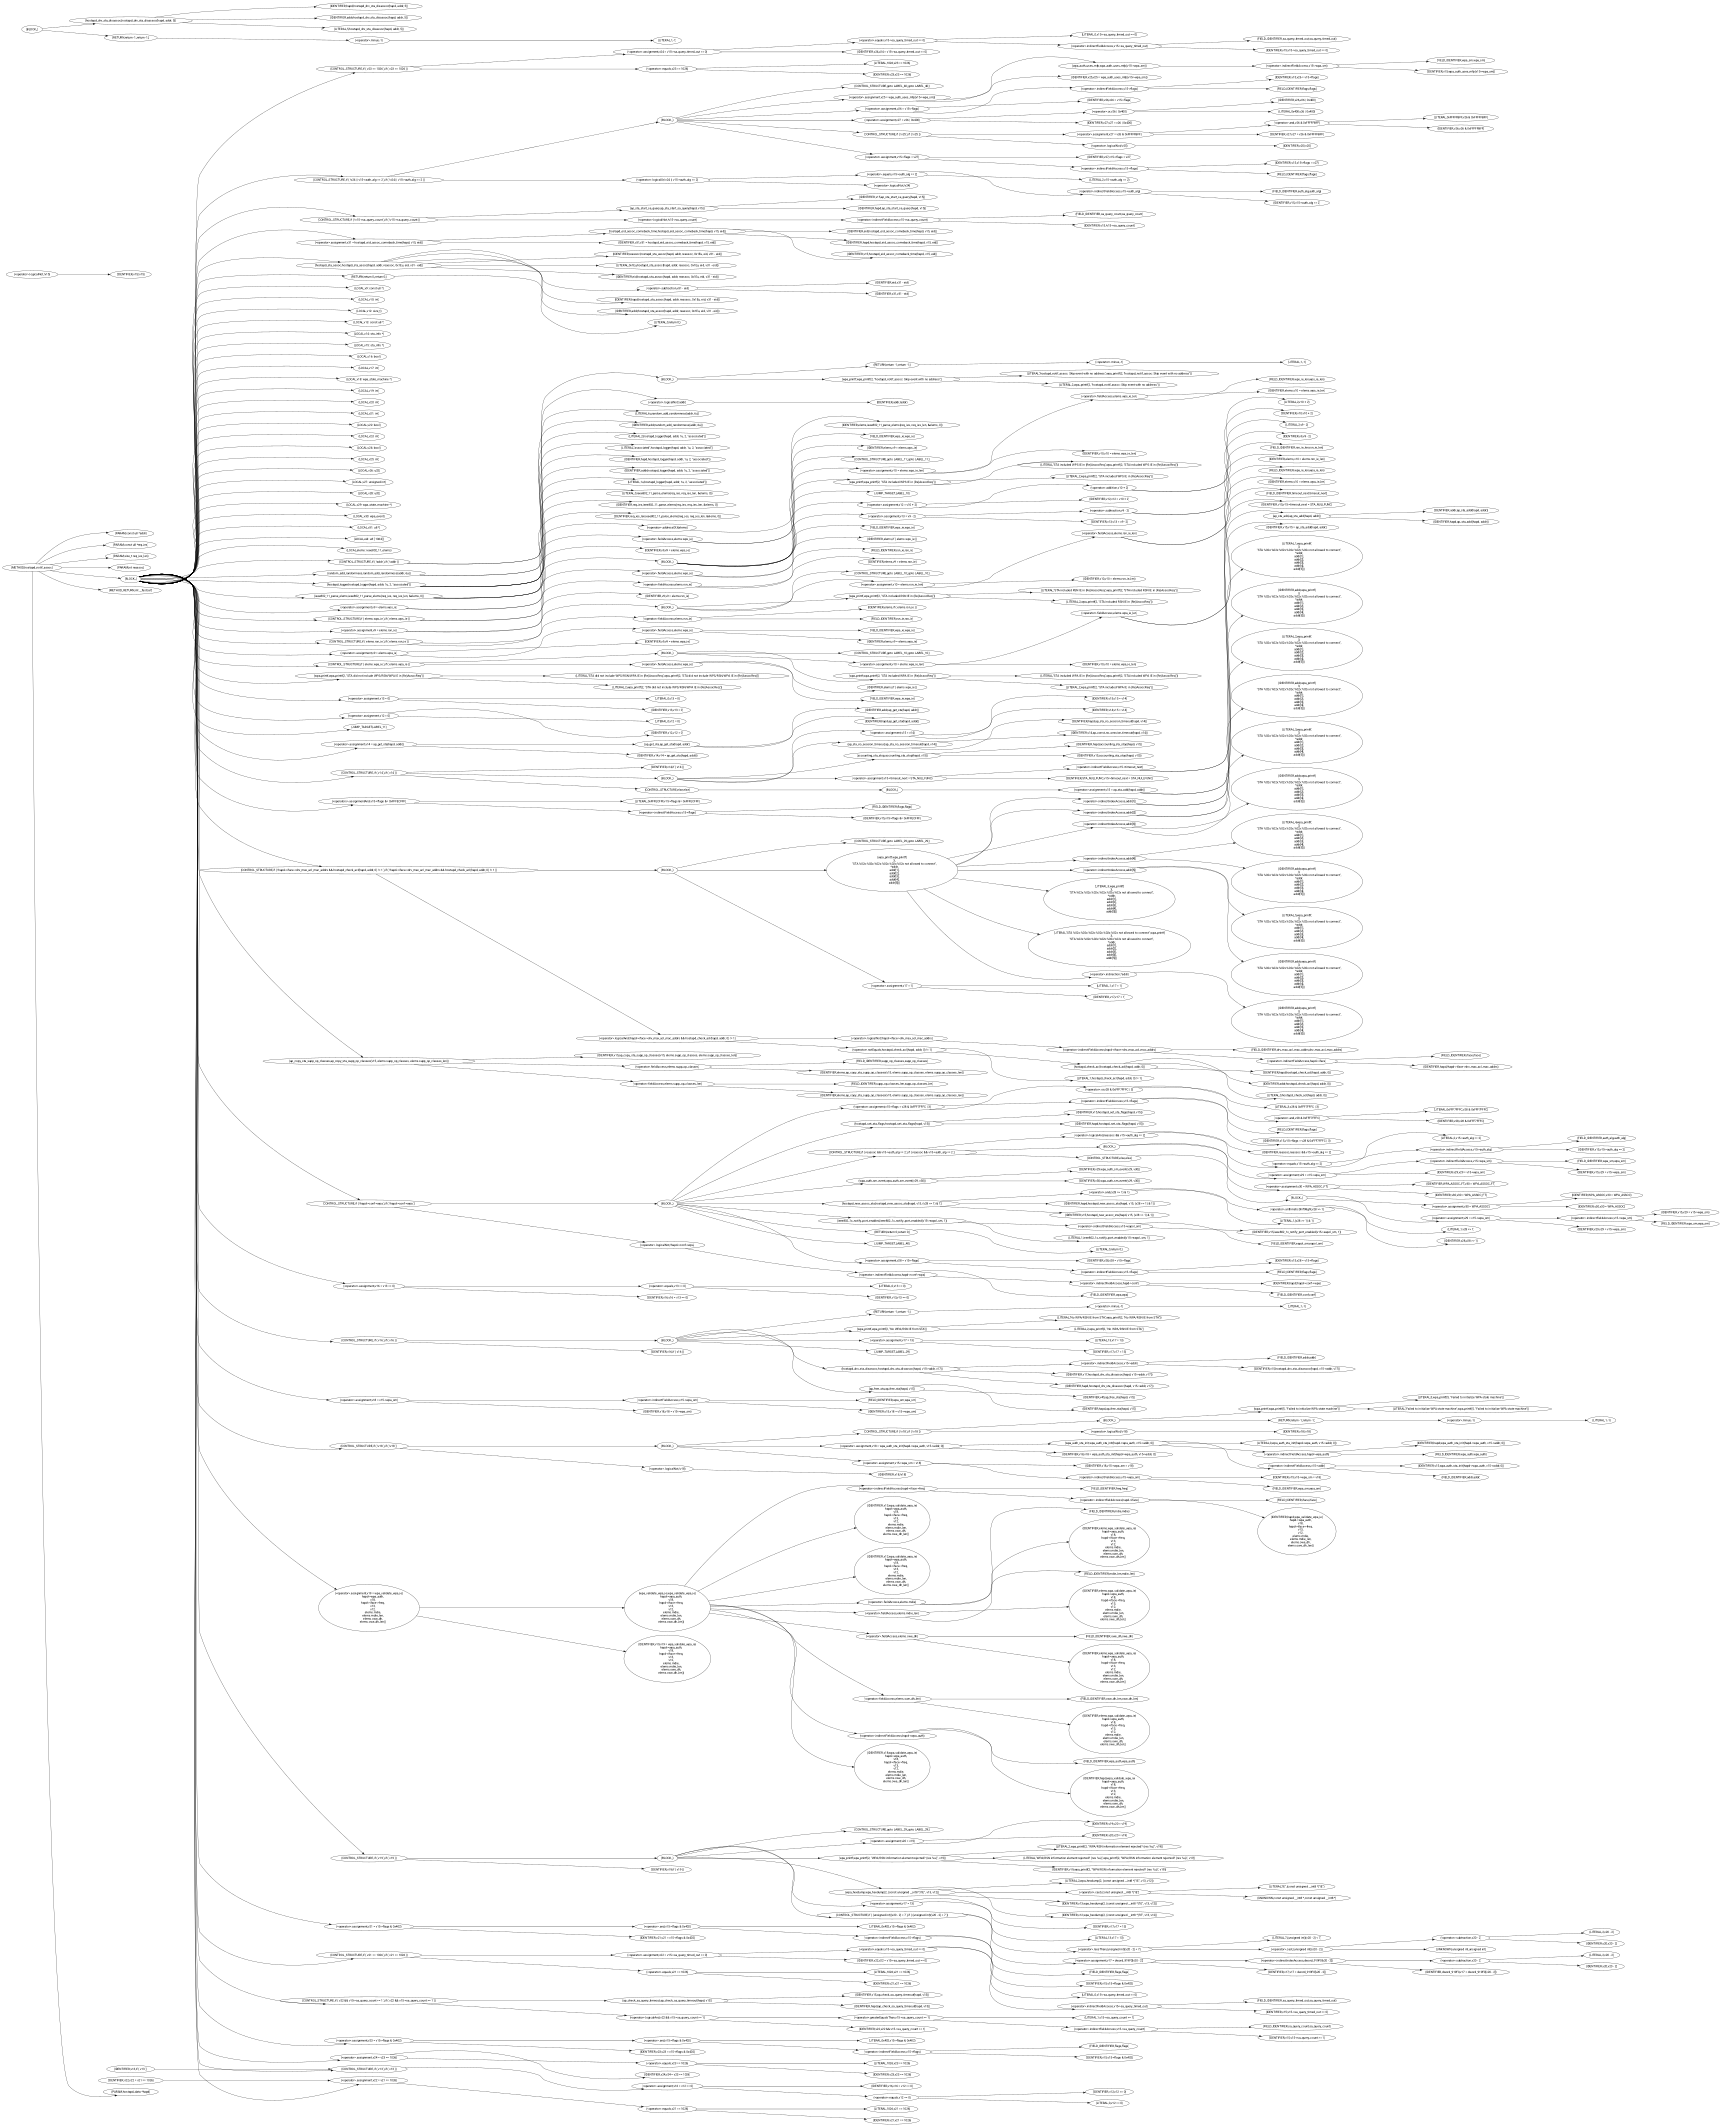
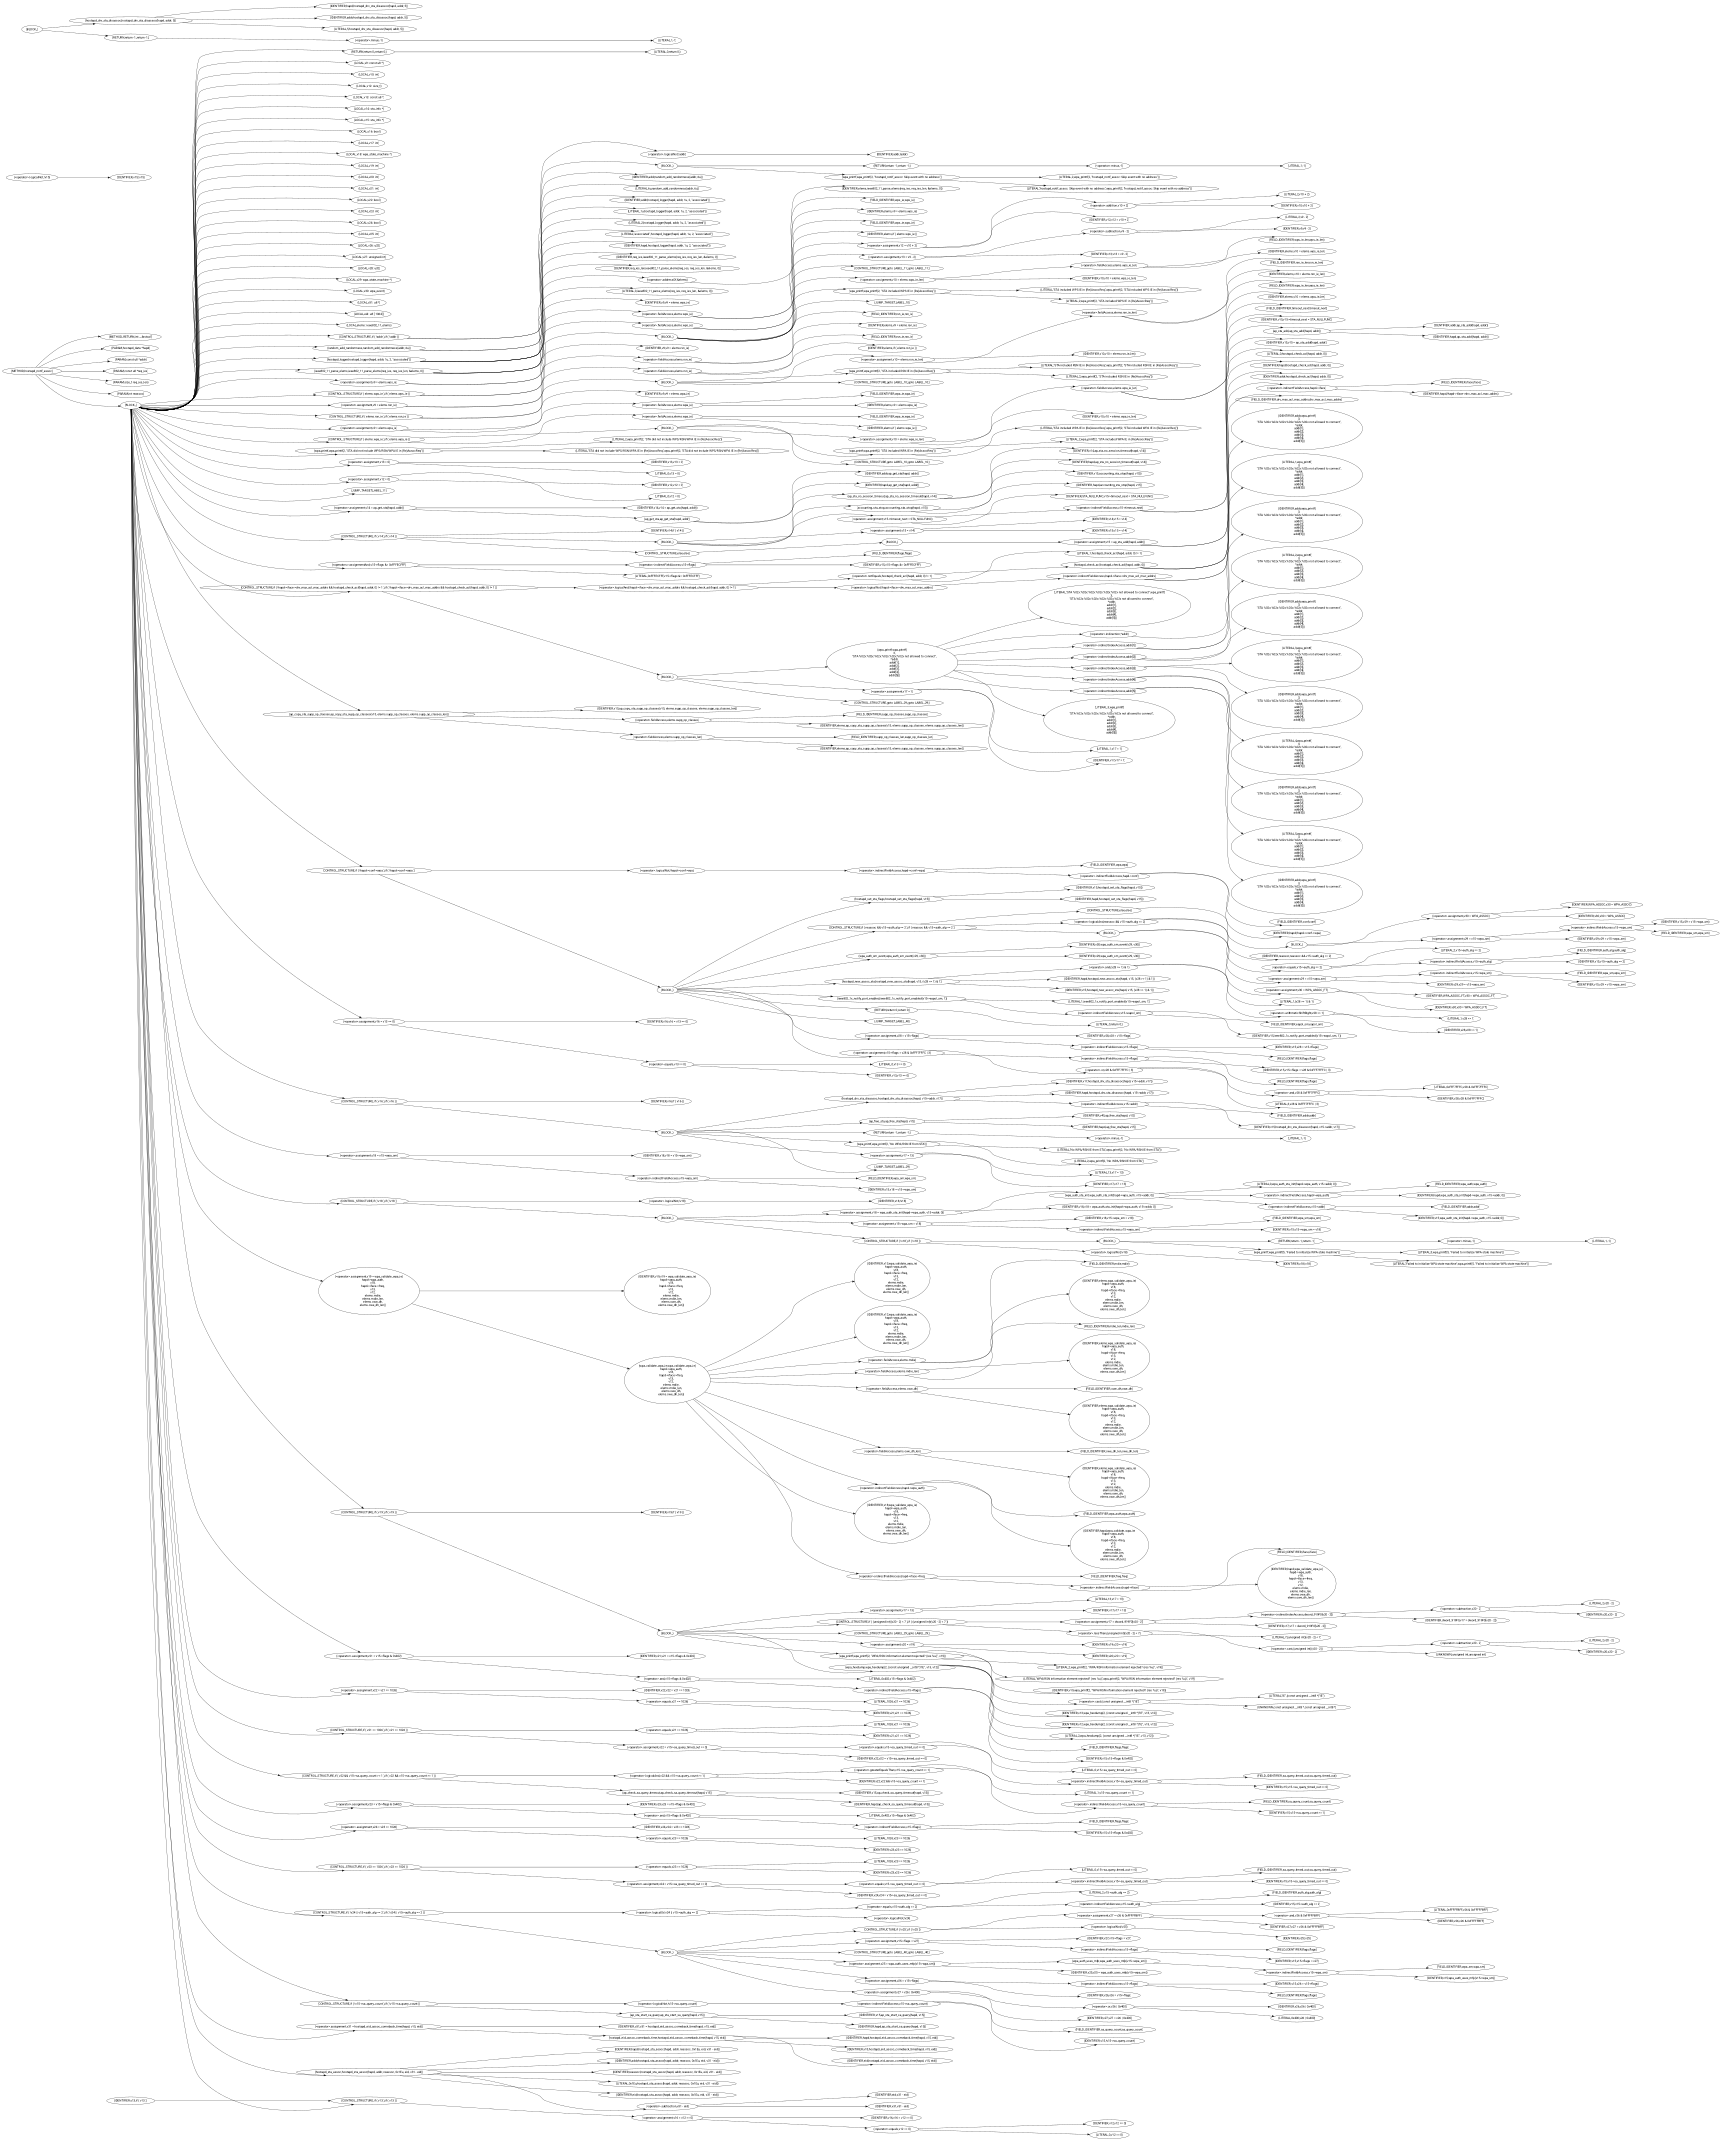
node "(IDENTIFIER,v14,ap_const_no_session_timeout(hapd, v14))": label "(IDENTIFIER,v14,ap_const_no_session_timeout(hapd, v14))" -> "(IDENTIFIER,v14,ap_sta_no_session_timeout(hapd, v14))"
edge "(IDENTIFIER,v22,v22 = v21 == 1026)" -> "(<operator>.assignment,v22 = v21 == 1026)": reversed
